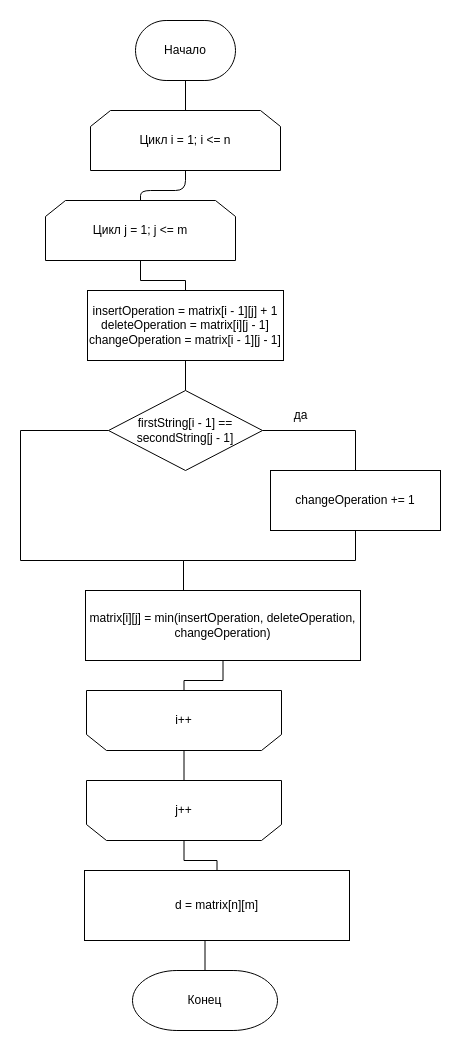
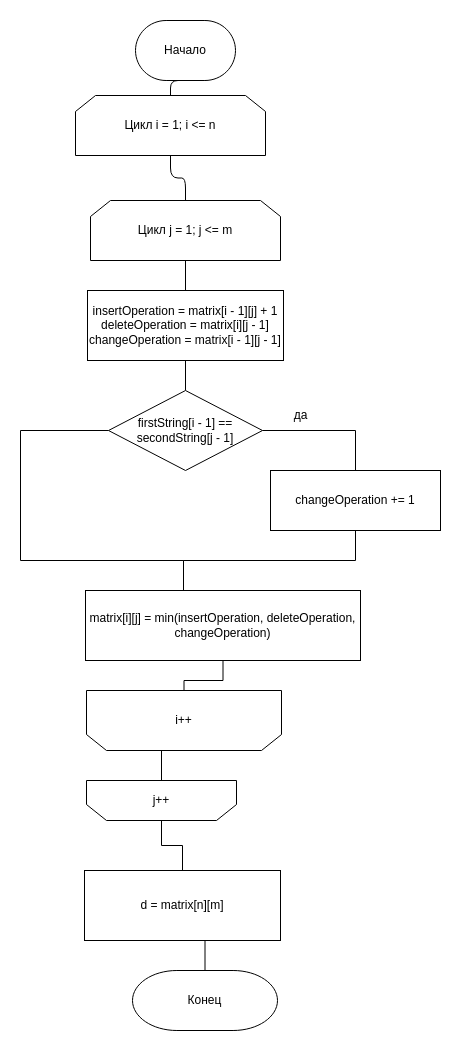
node "Цикл i = 1; i <= n": moved (186, 141) -> (171, 126)
node "Цикл j = 1; j <= m": moved (141, 231) -> (186, 231)
node "j++": size 195x60 -> 150x40
node "d = matrix[n][m]": size 265x70 -> 196x70
